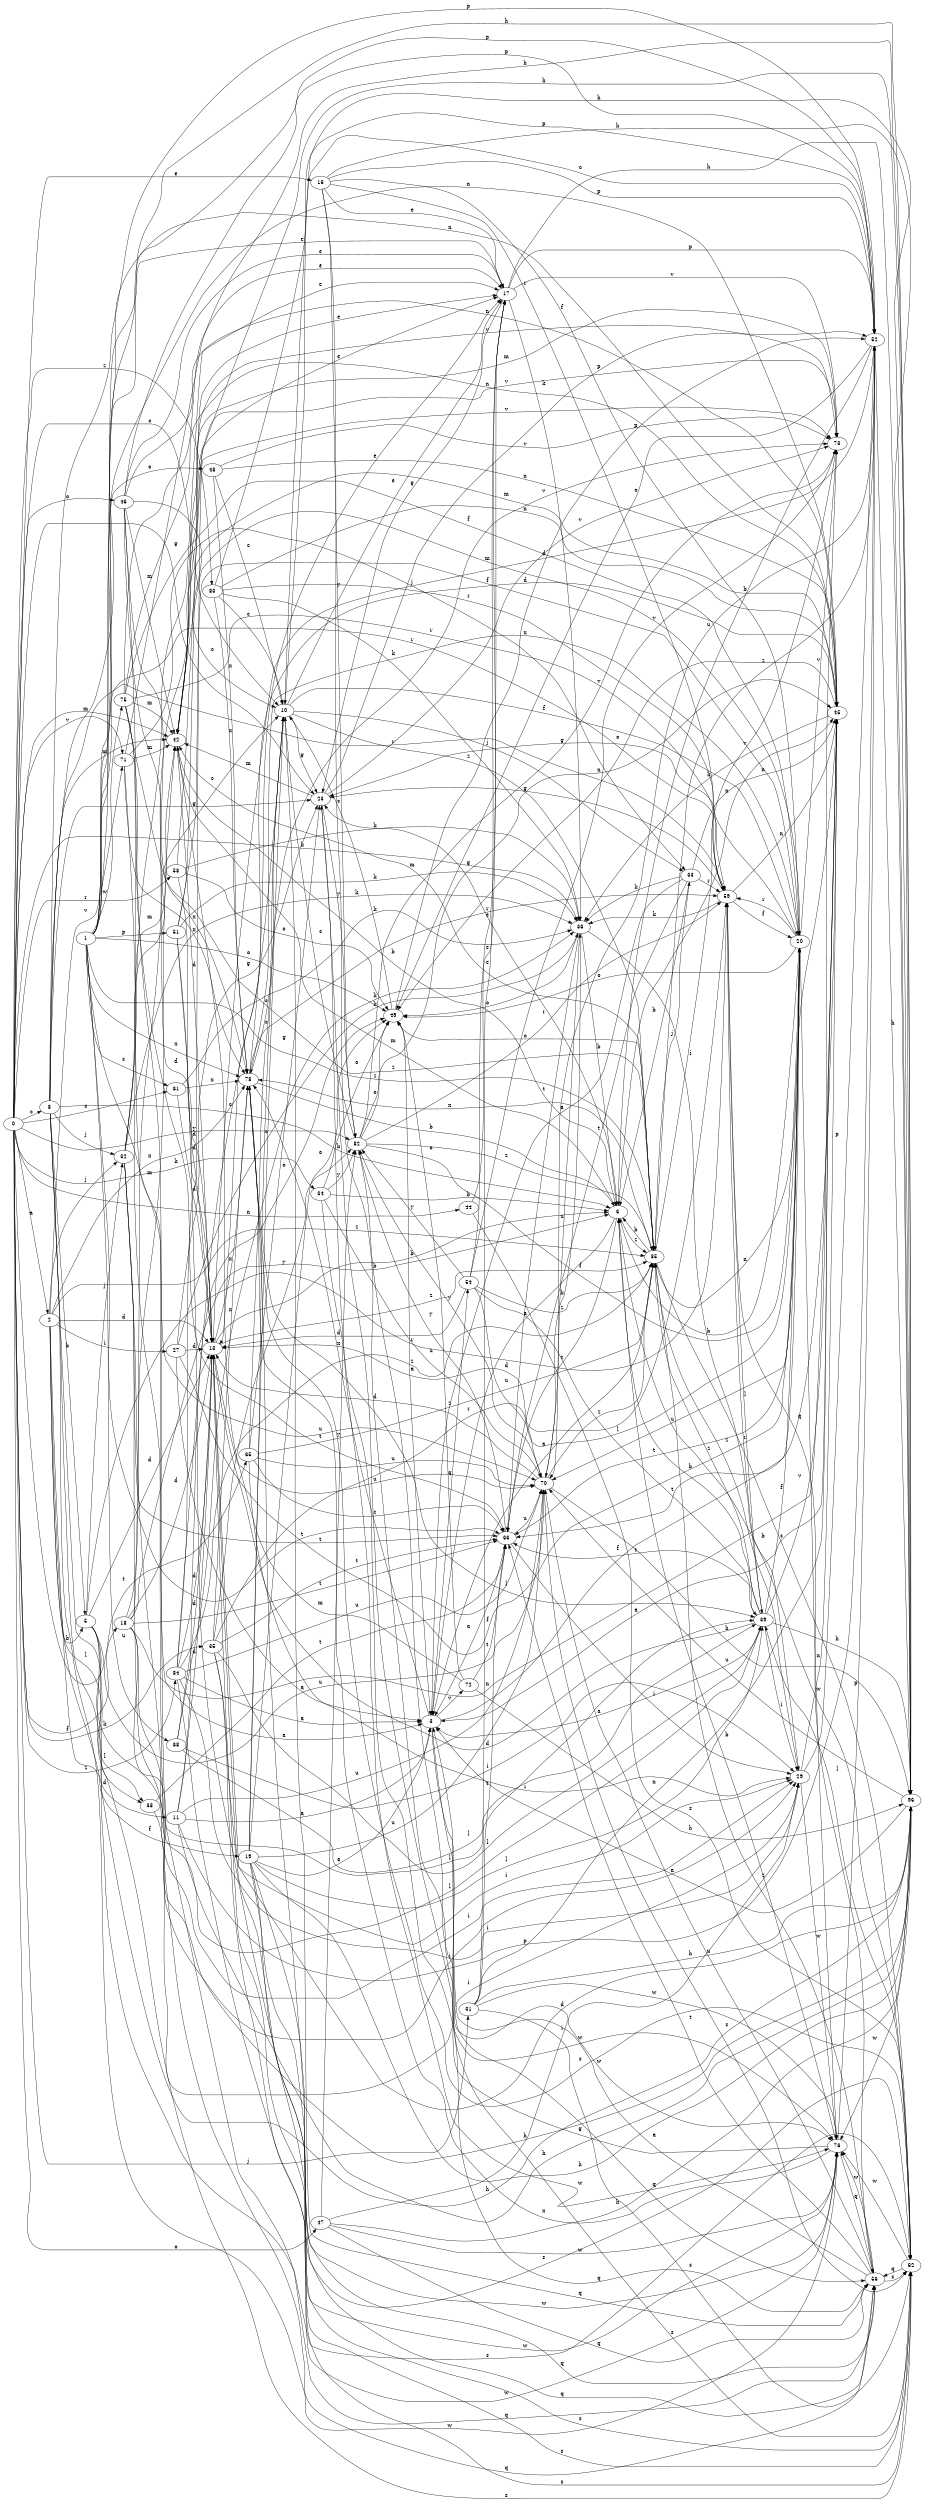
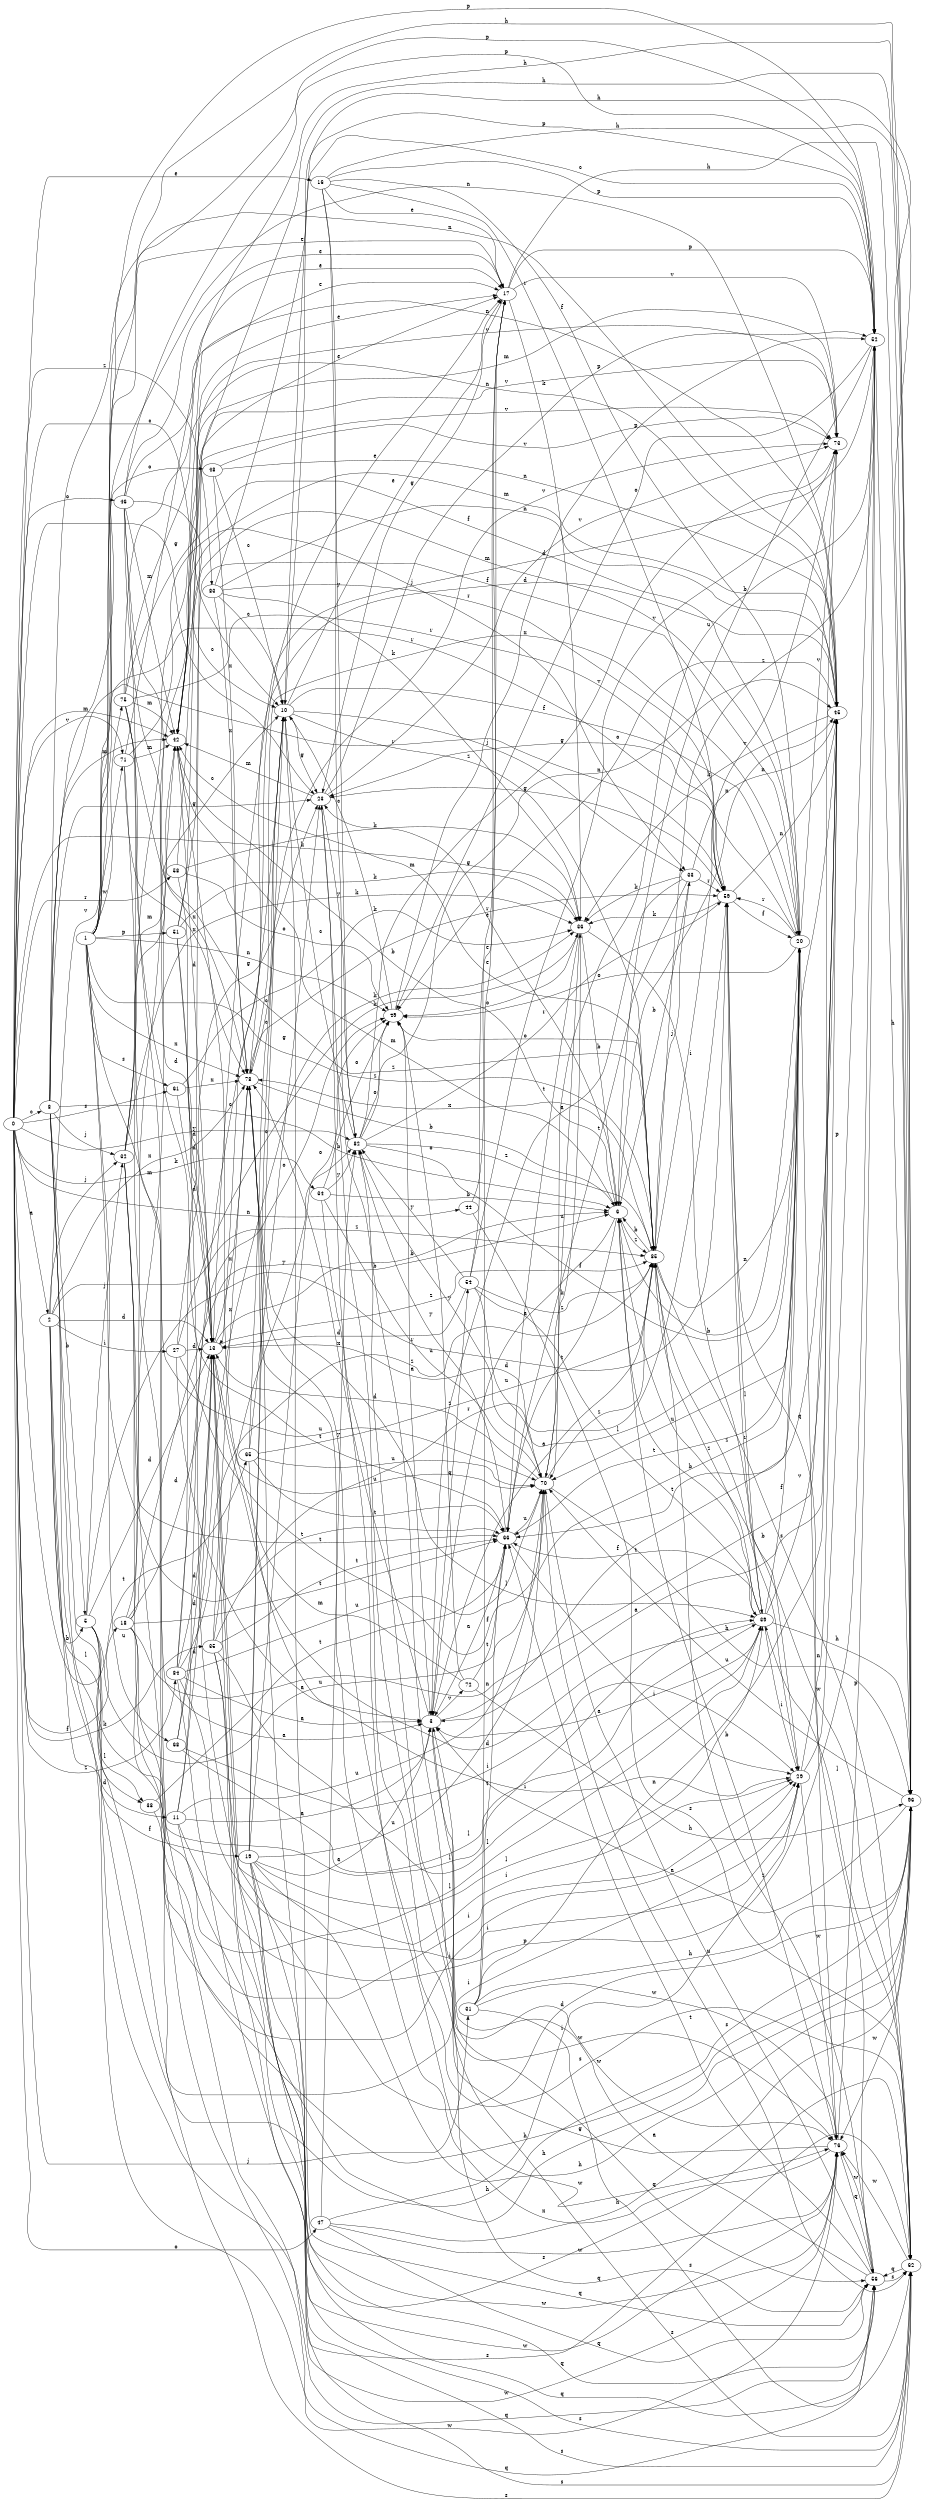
edge "1" -> "49": label "o" -> "n"
